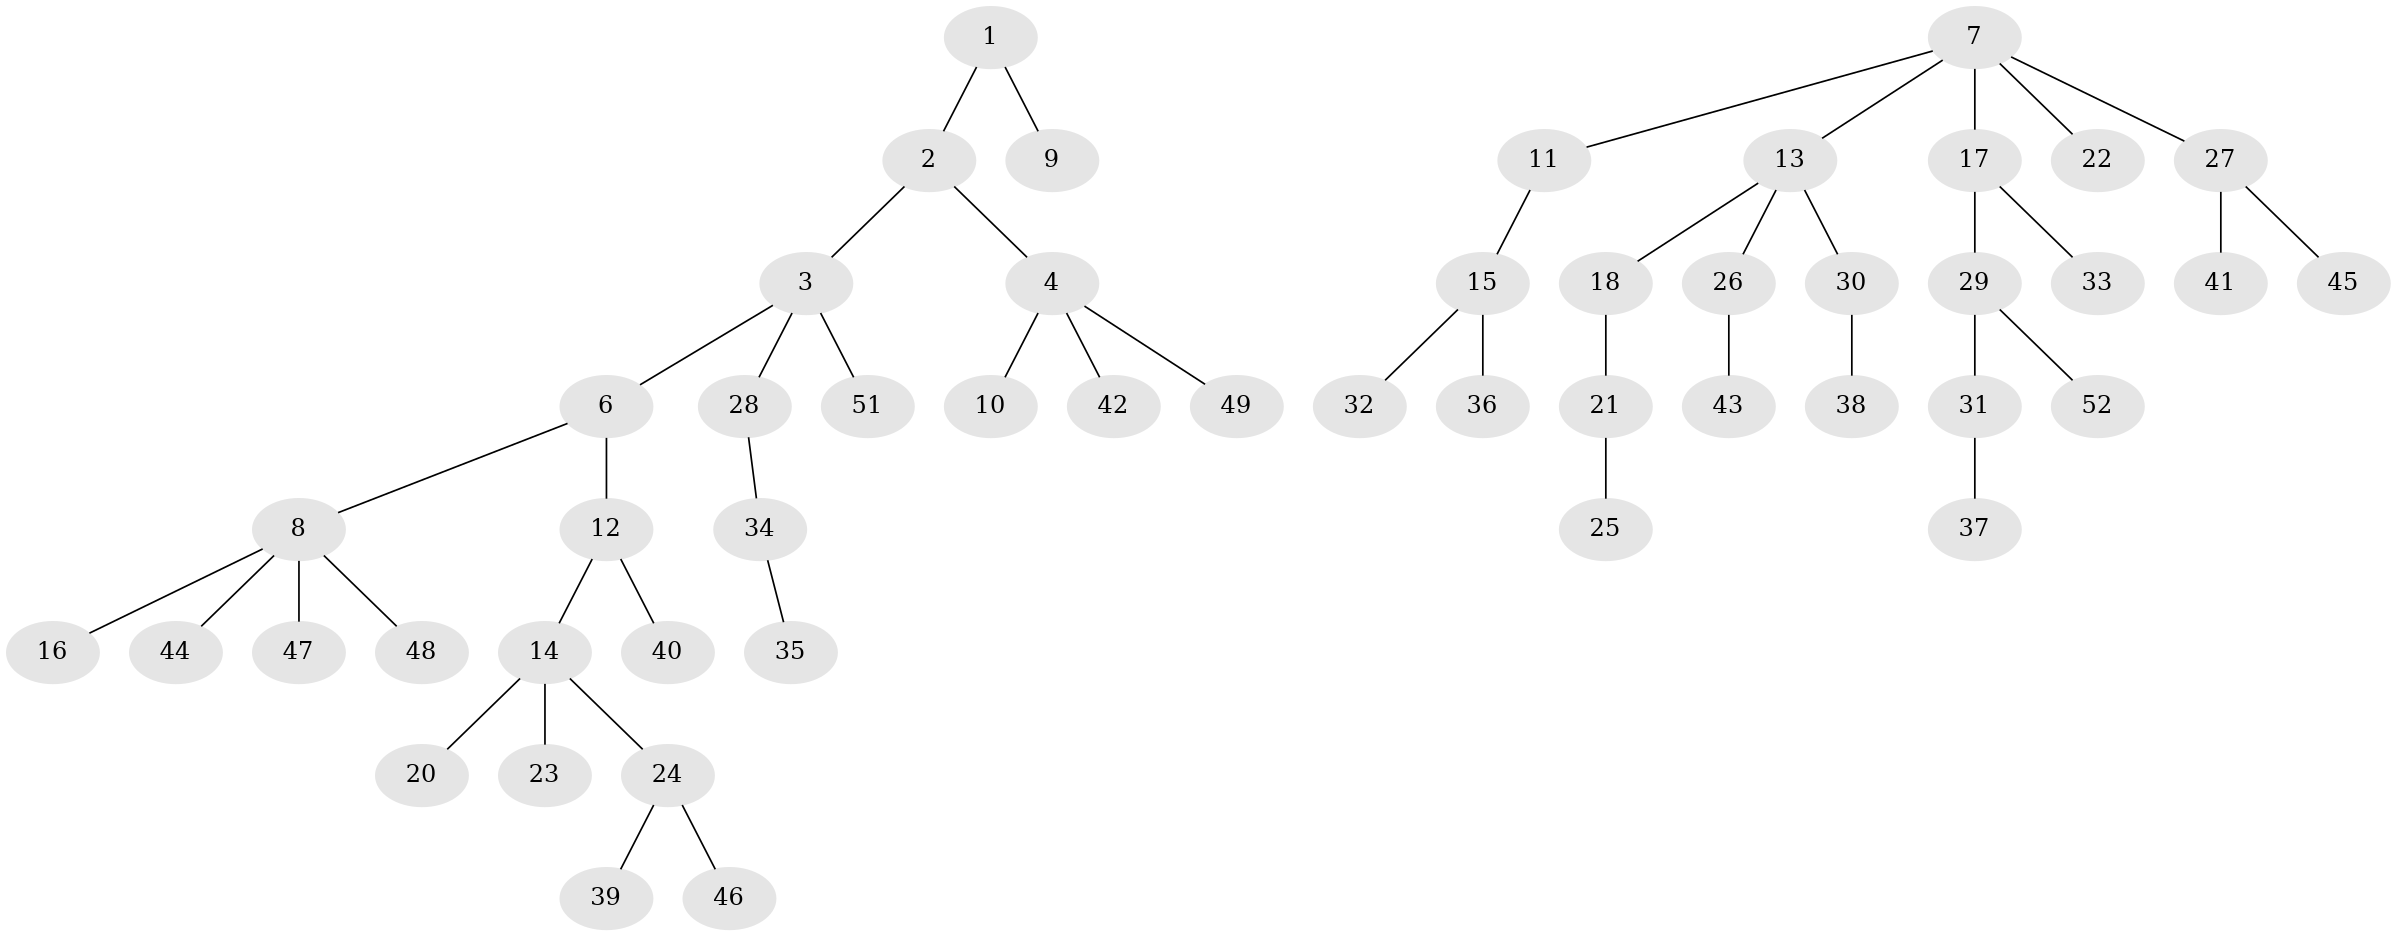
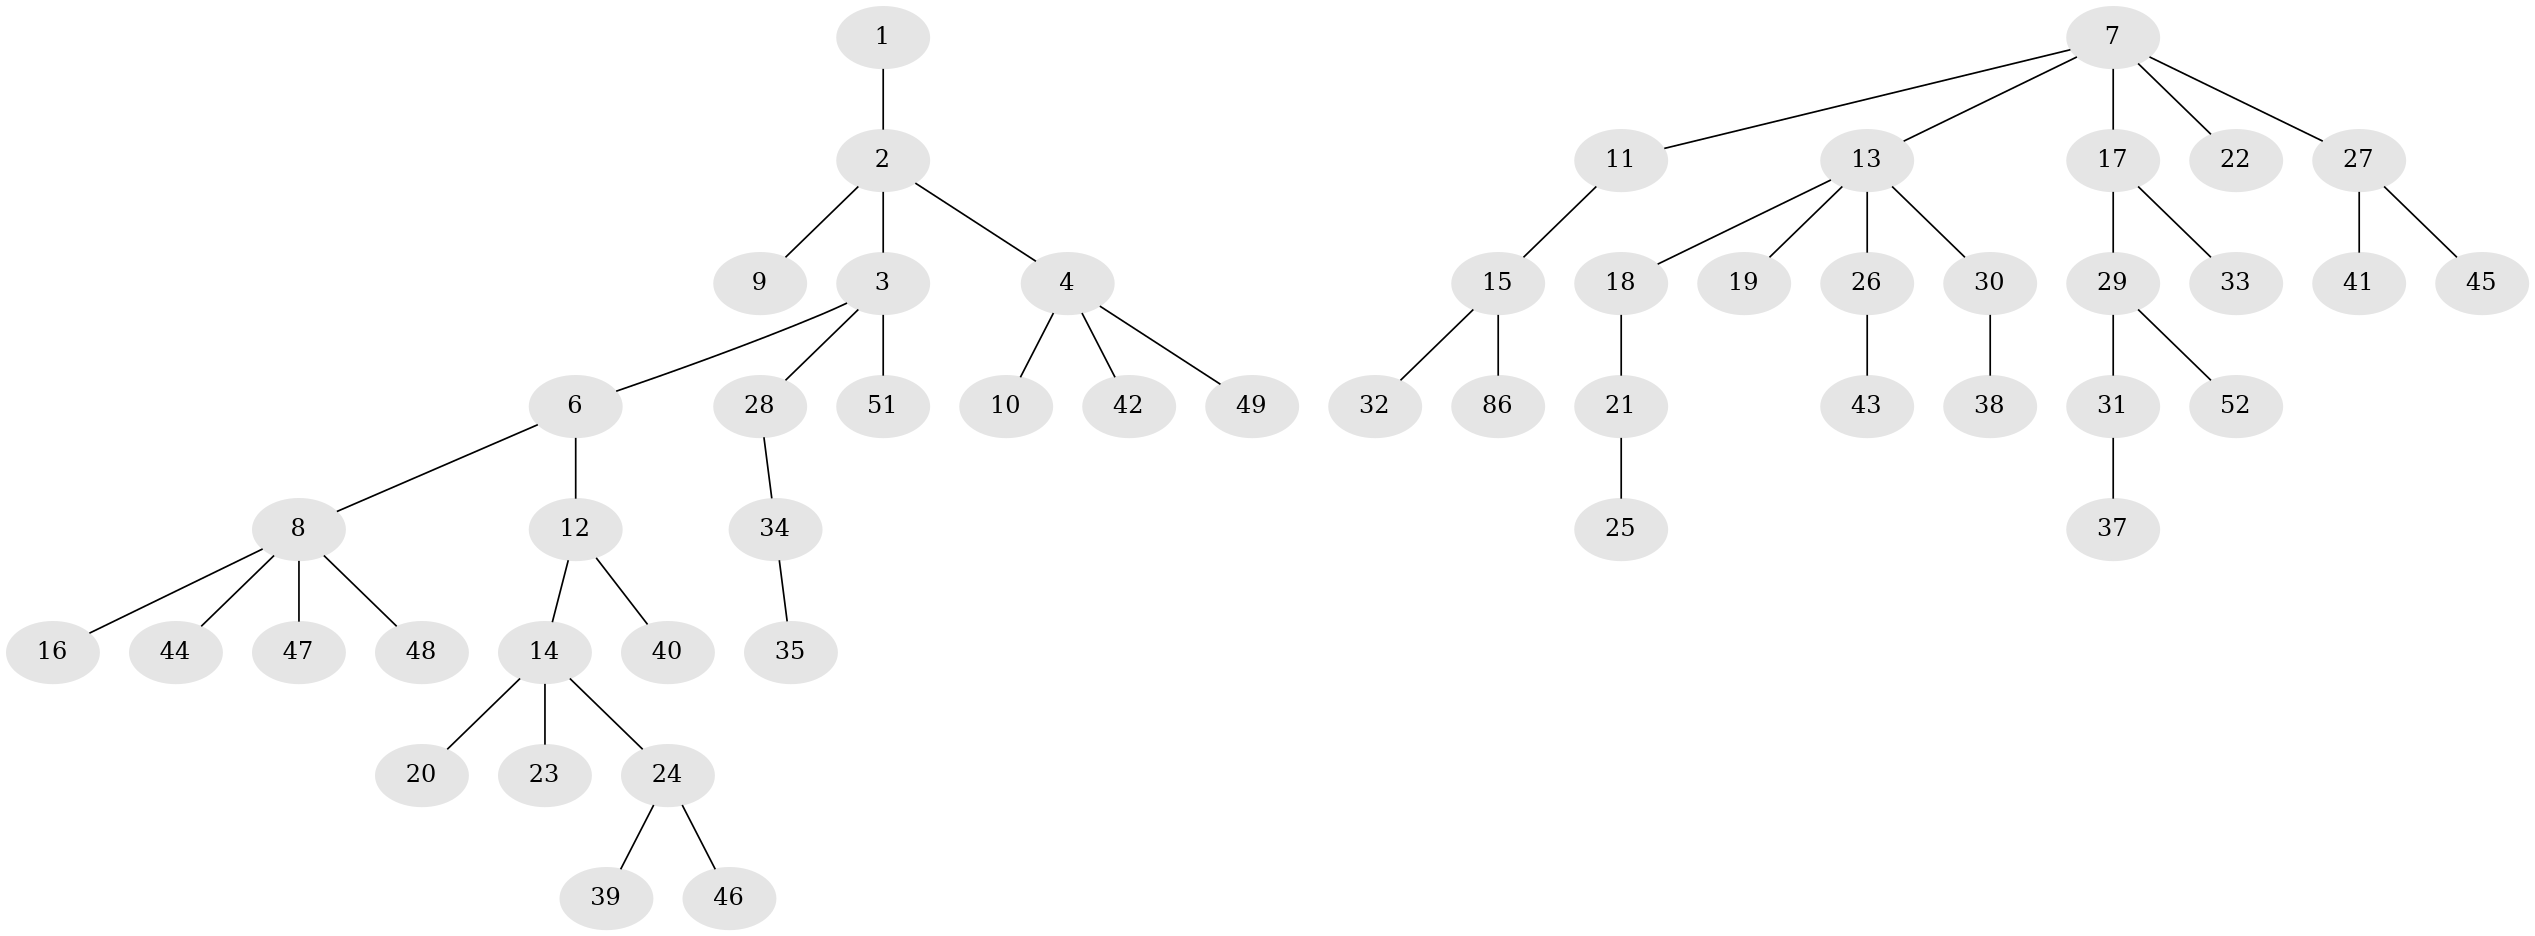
edge "1" -- "9": now "2" -- "9"
node "19": added
node "36": label "36" -> "86"
